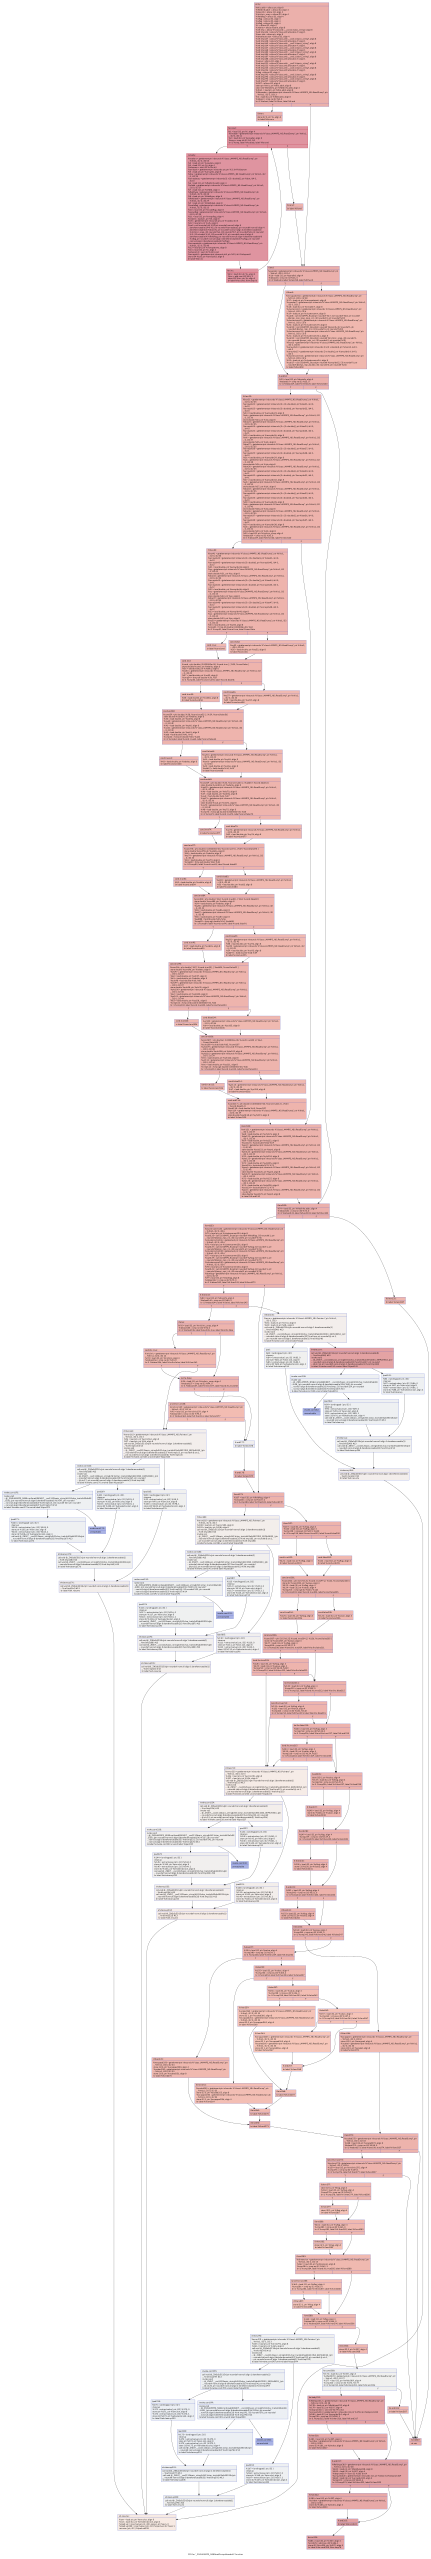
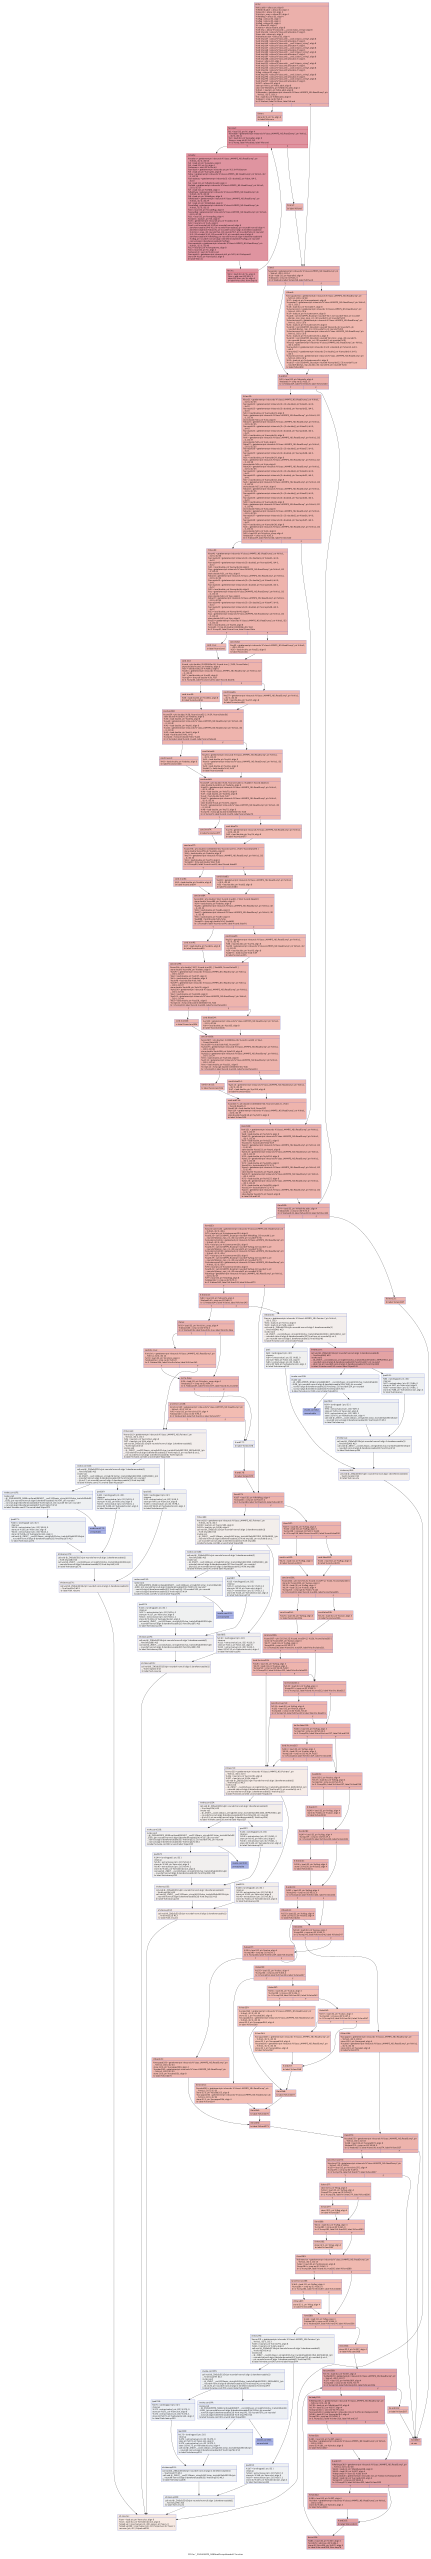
edge "if.else247:" -> "if.else252:": now "if.else247:" -> "if.then243:"
node "for.cond308:": fillcolor #dedcdb70 -> #c32e3170
edge "for.inc324:" -> "for.cond308:": added
